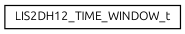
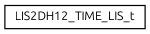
node "LIS2DH12_TIME_WINDOW_t": label "LIS2DH12_TIME_WINDOW_t" -> "LIS2DH12_TIME_LIS_t"
